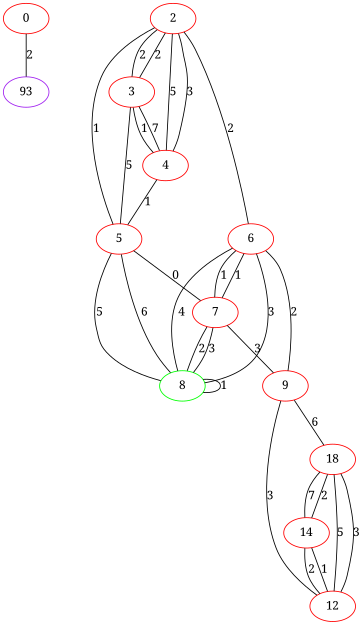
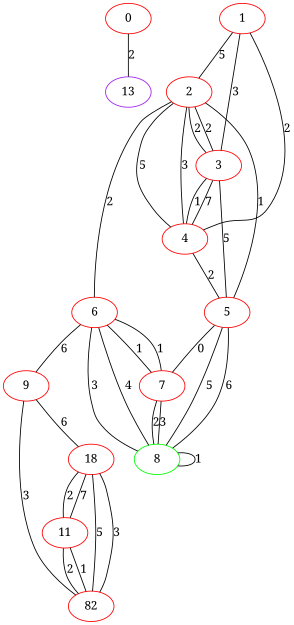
node "1": added
node "93": label "93" -> "13"
edge "4" -- "5": label "1" -> "2"
edge "6" -- "9": label "2" -> "6"
edge "7" -- "9": removed, label "3"
node "14": label "14" -> "11"
node "12": label "12" -> "82"
